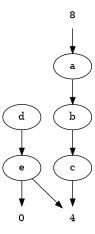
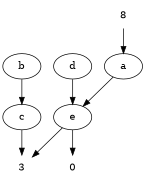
edge "a" -> "b": now "a" -> "e"
node "4": label "4" -> "3"
